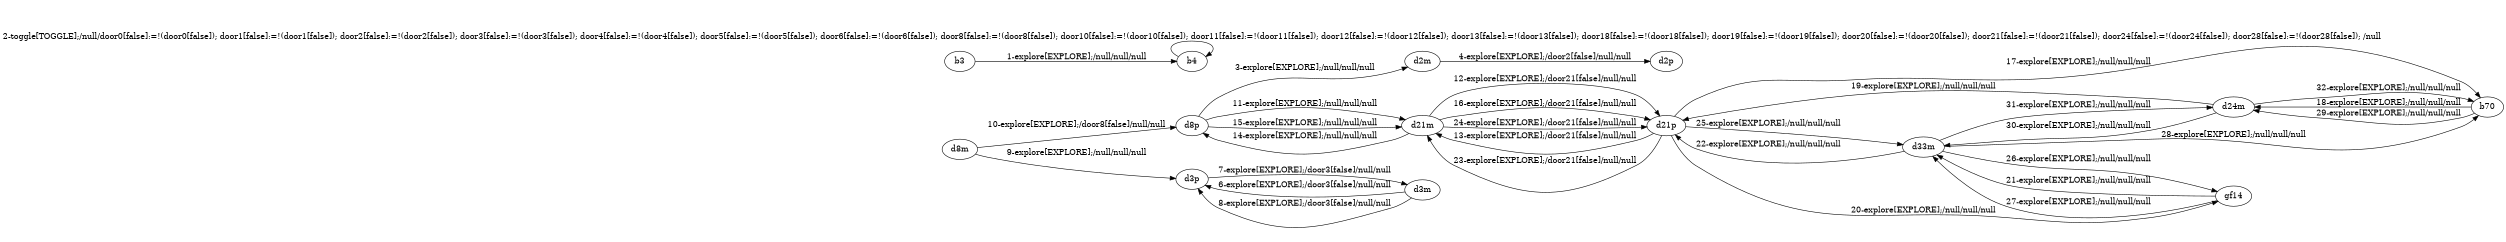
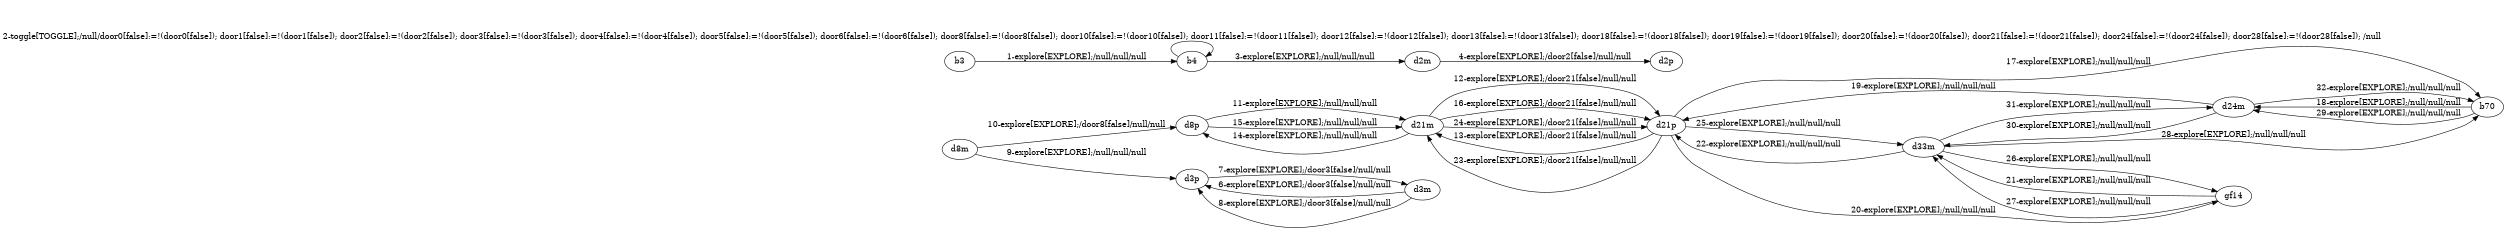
edge "d8p" -> "d2m": now "b4" -> "d2m"
